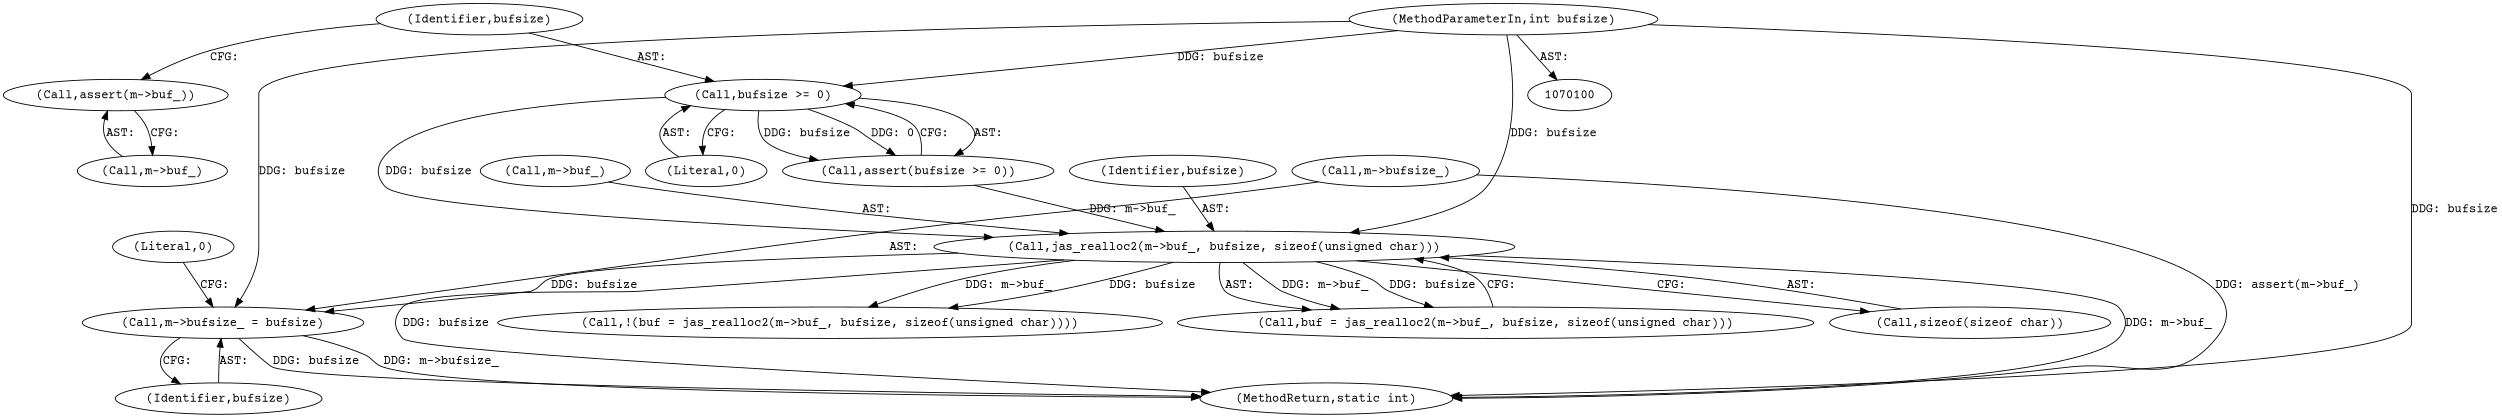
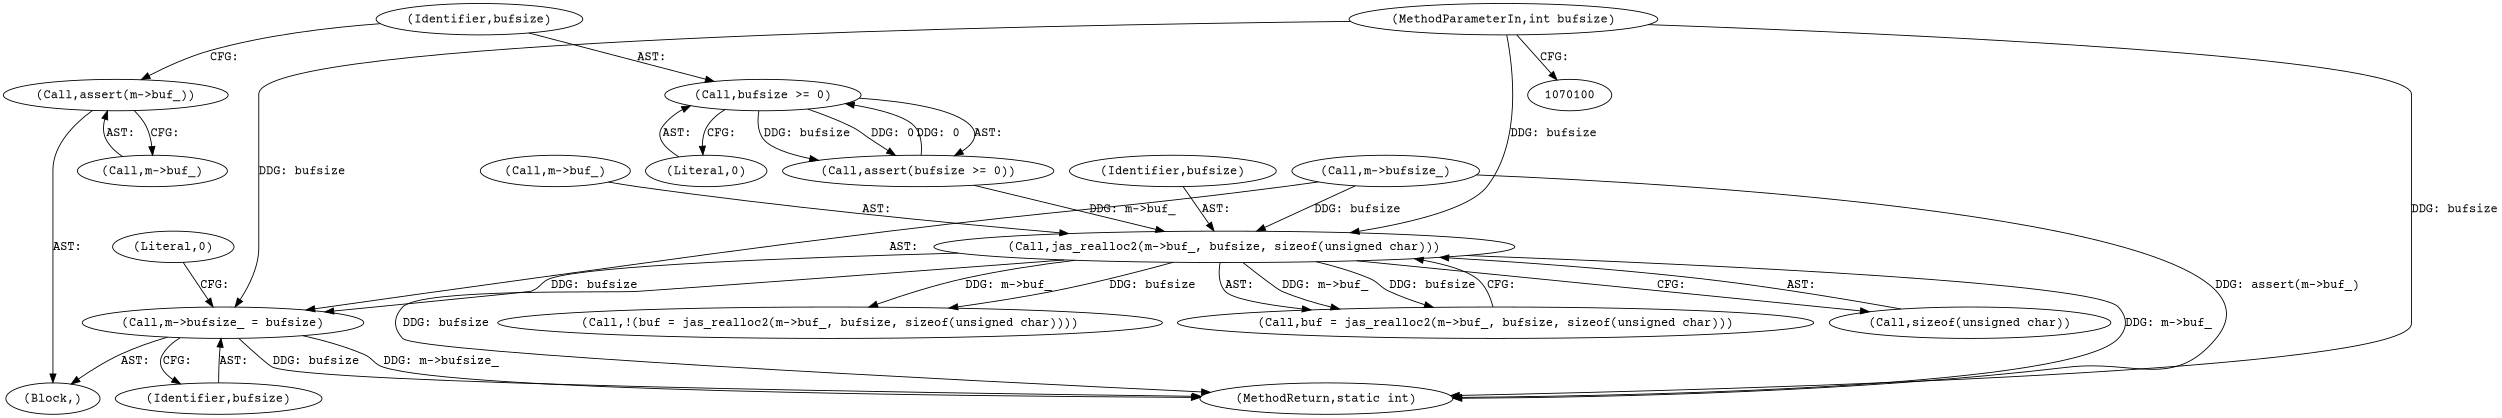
edge "(MethodParameterIn,int bufsize)" -> "1070100": label "AST: " -> "CFG: "
edge "(MethodParameterIn,int bufsize)" -> "(Call,bufsize >= 0)": removed, label "DDG: bufsize"
edge "(Call,assert(bufsize >= 0))" -> "(Call,bufsize >= 0)": label "CFG: " -> "DDG: 0"
edge "(Call,bufsize >= 0)" -> "(Call,jas_realloc2(m->buf_, bufsize, sizeof(unsigned char)))": now "(Call,m->bufsize_)" -> "(Call,jas_realloc2(m->buf_, bufsize, sizeof(unsigned char)))"
node "(Call,sizeof(sizeof char))": label "(Call,sizeof(sizeof char))" -> "(Call,sizeof(unsigned char))"
node "(Block,)": added
